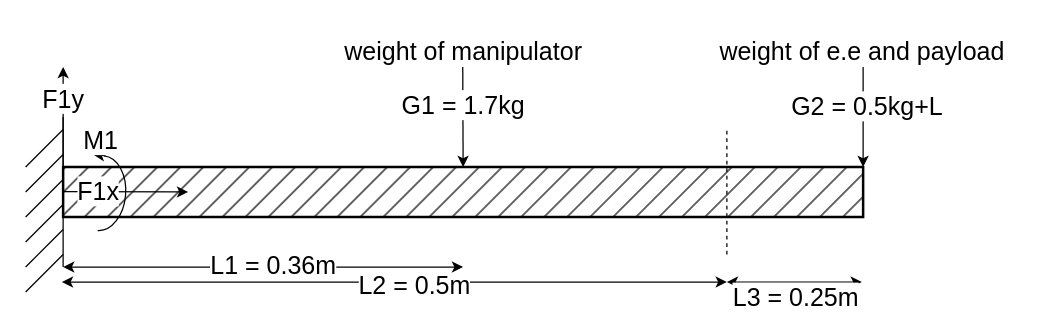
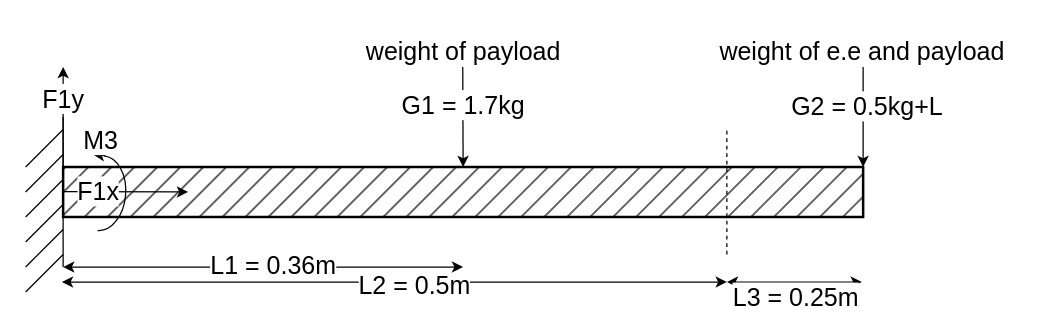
node "weight of manipulator": label "weight of manipulator" -> "weight of payload"
node "M1": label "M1" -> "M3"
